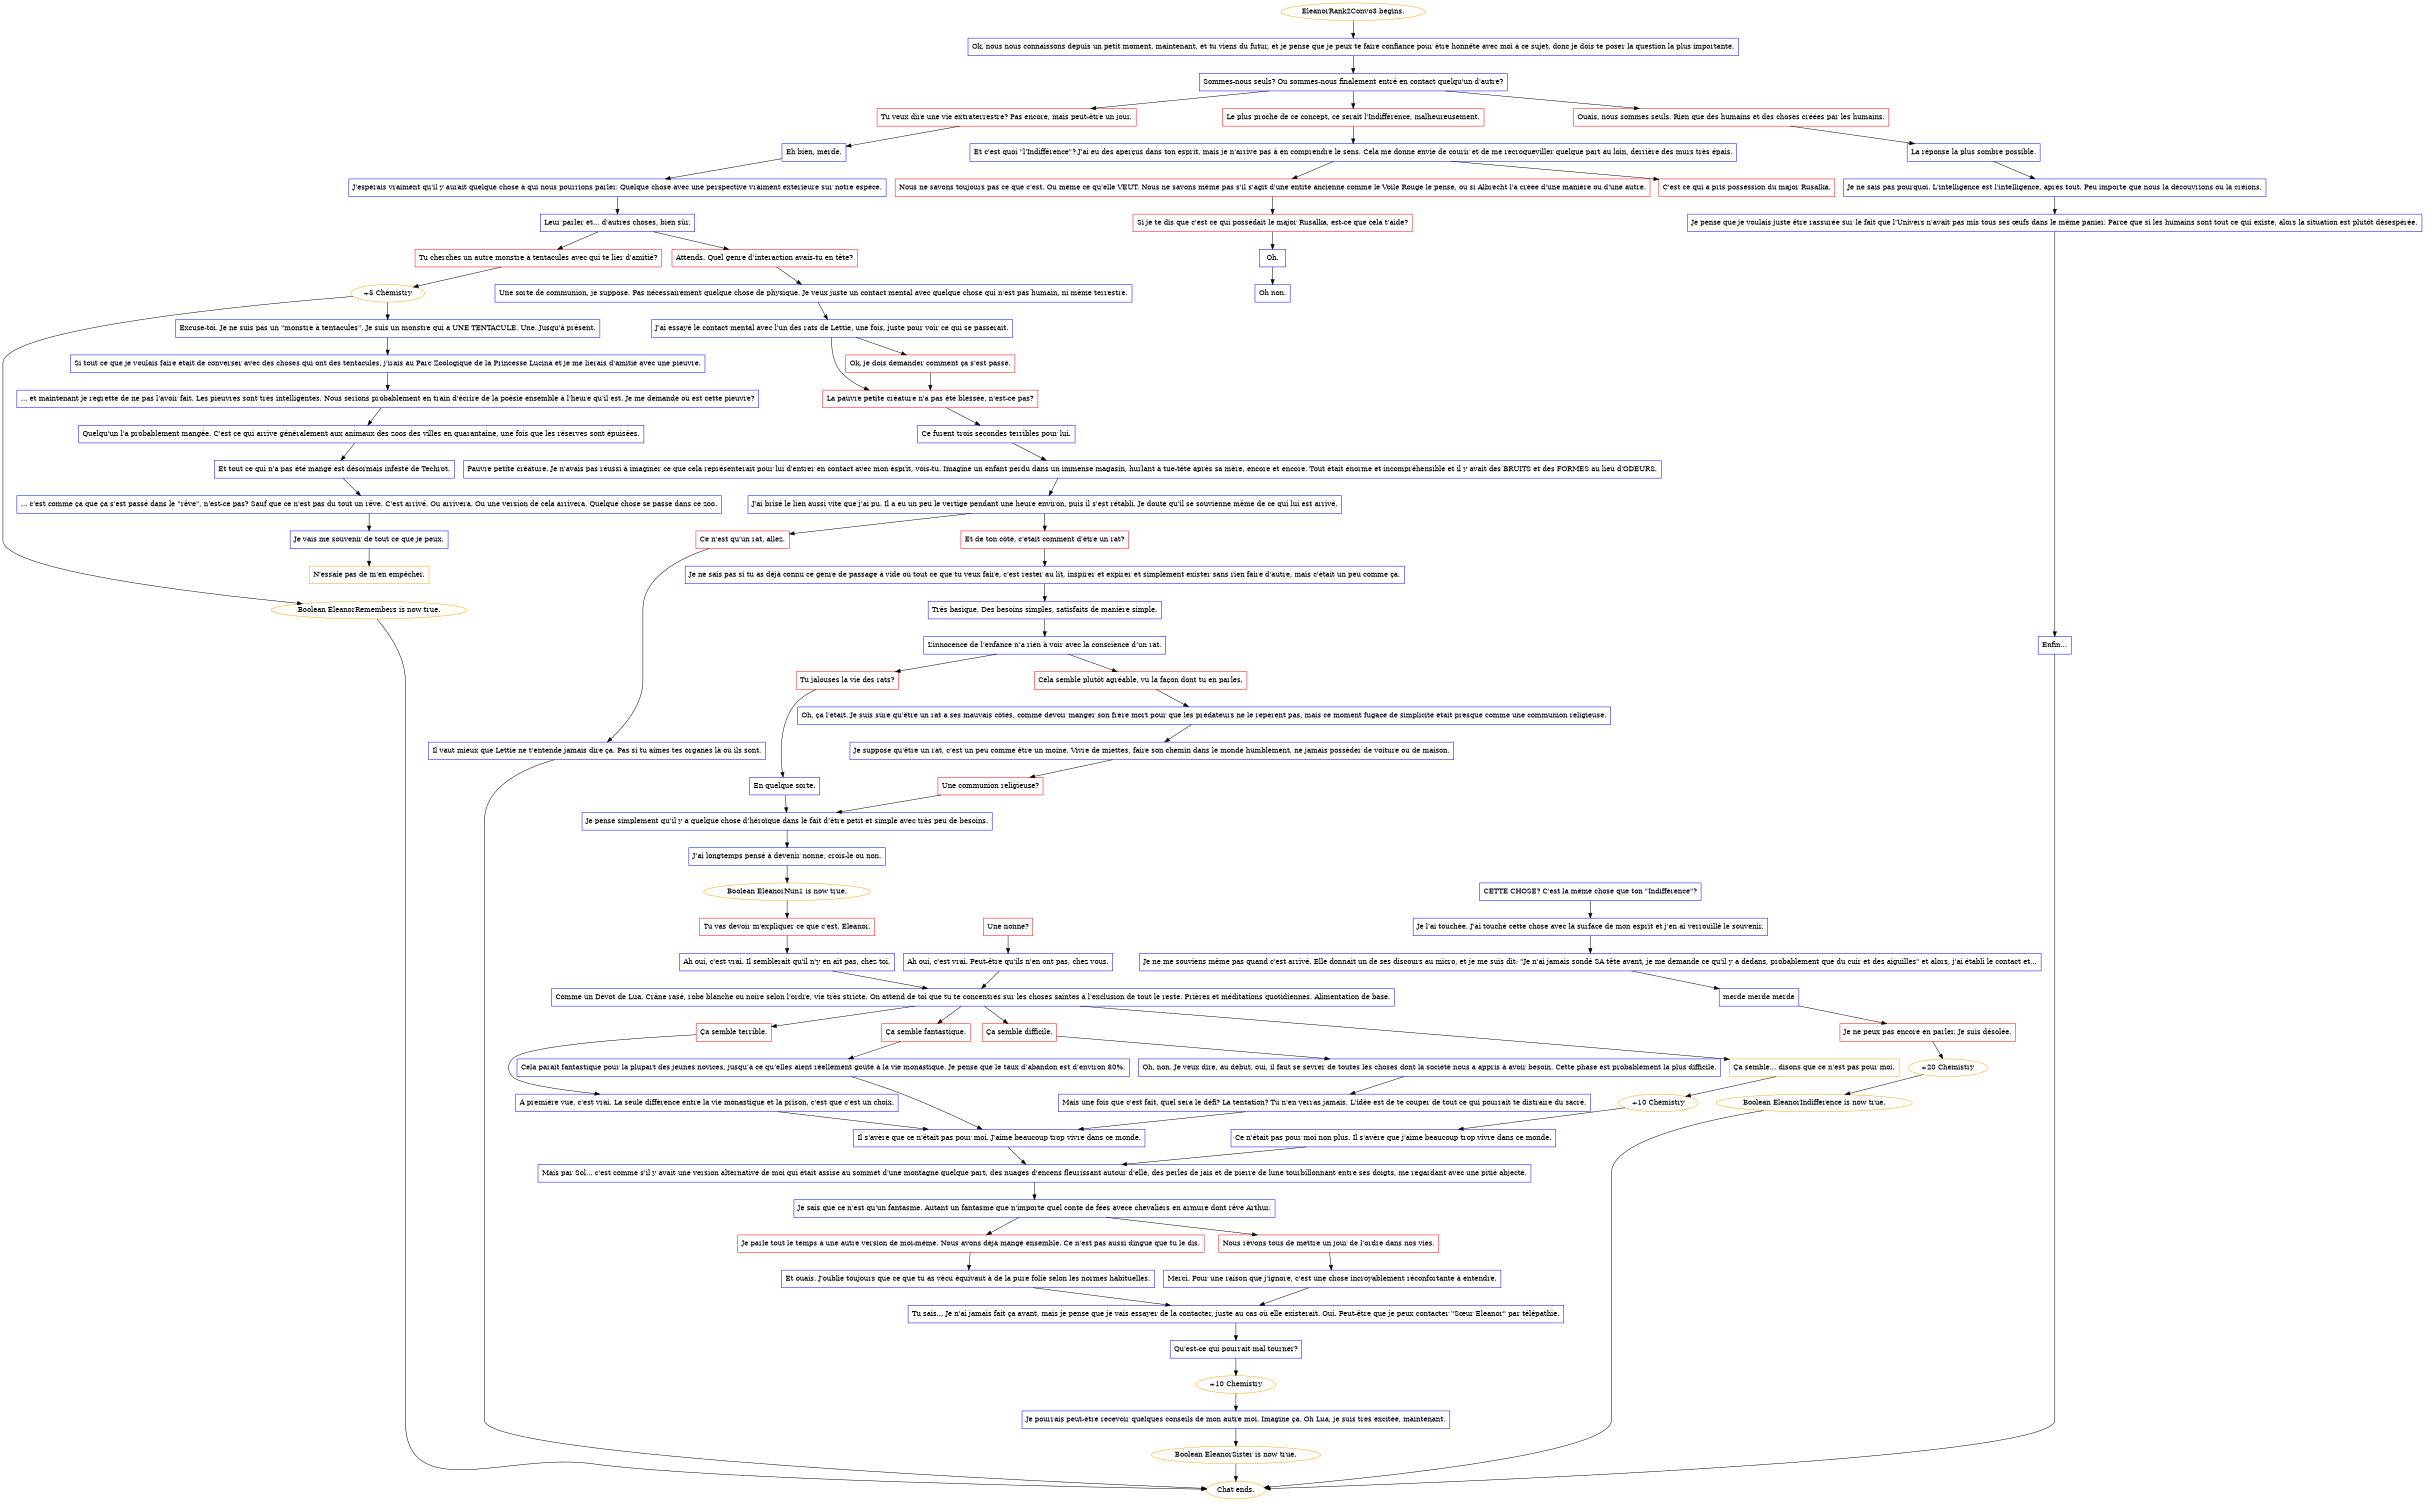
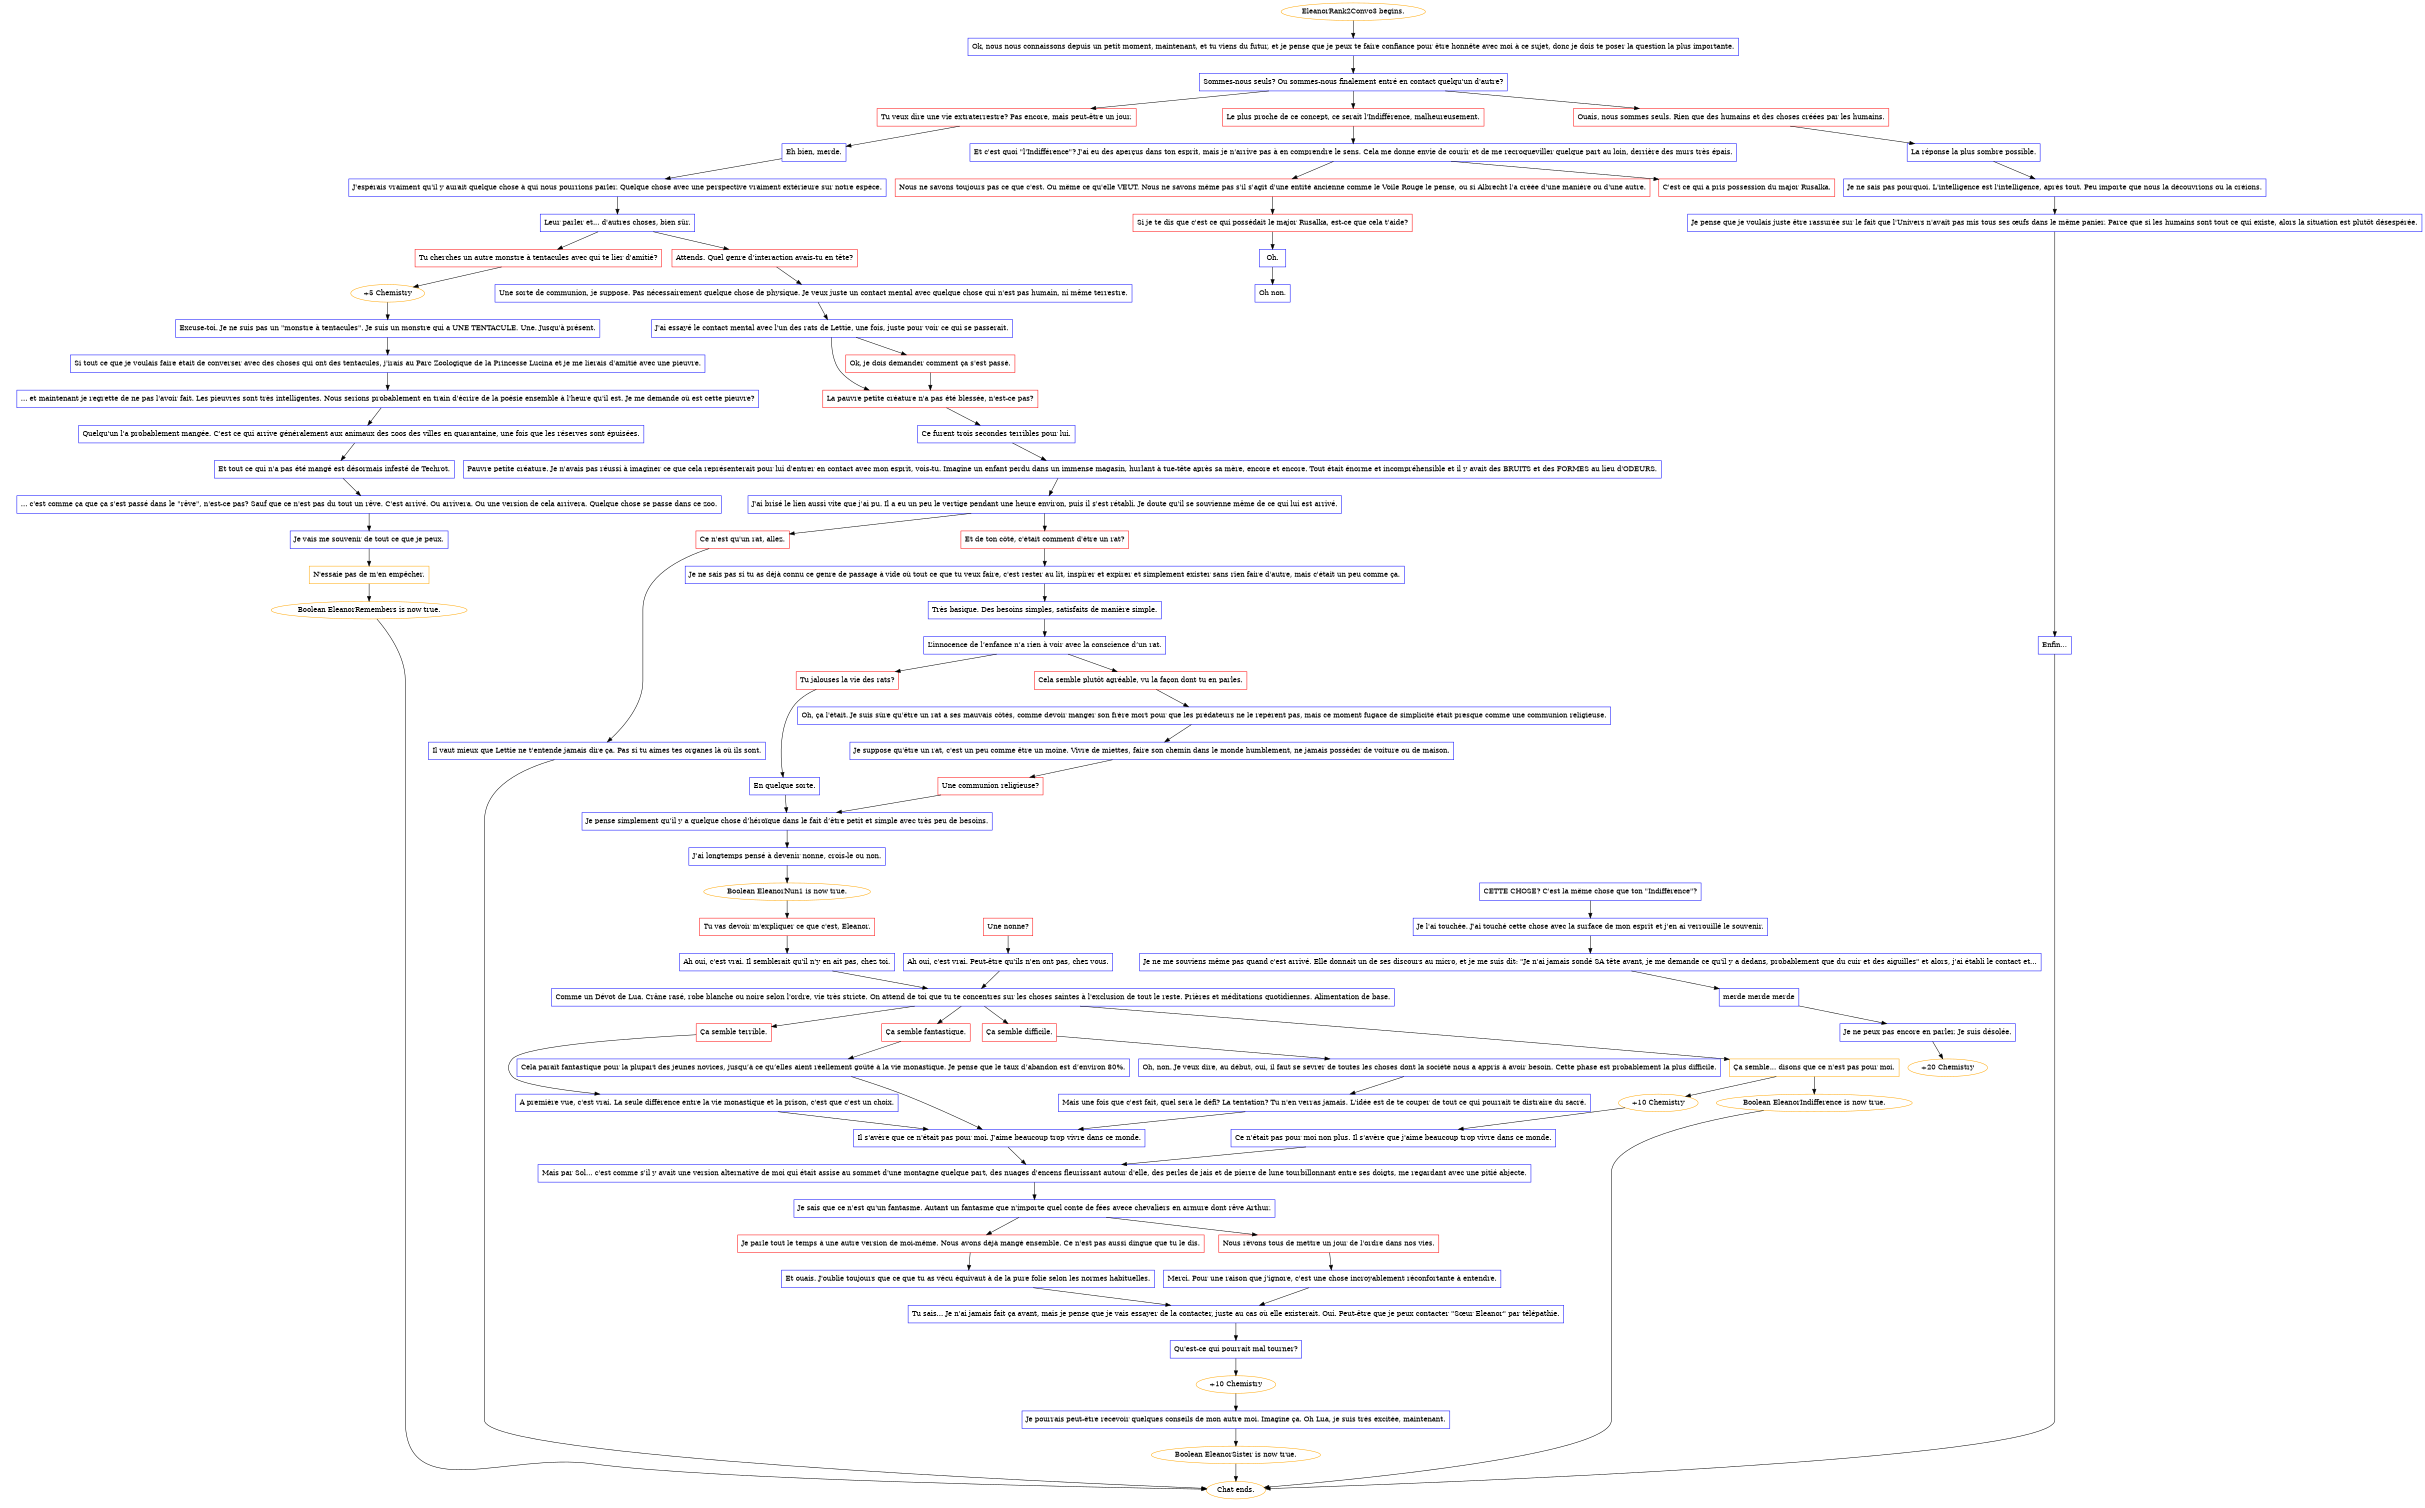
edge "+5 Chemistry" -> "Boolean EleanorRemembers is now true.": now "N'essaie pas de m'en empêcher." -> "Boolean EleanorRemembers is now true."
node "Je ne peux pas encore en parler. Je suis désolée.": color red -> blue
edge "+20 Chemistry" -> "Boolean EleanorIndifference is now true.": now "Ça semble... disons que ce n'est pas pour moi." -> "Boolean EleanorIndifference is now true."
